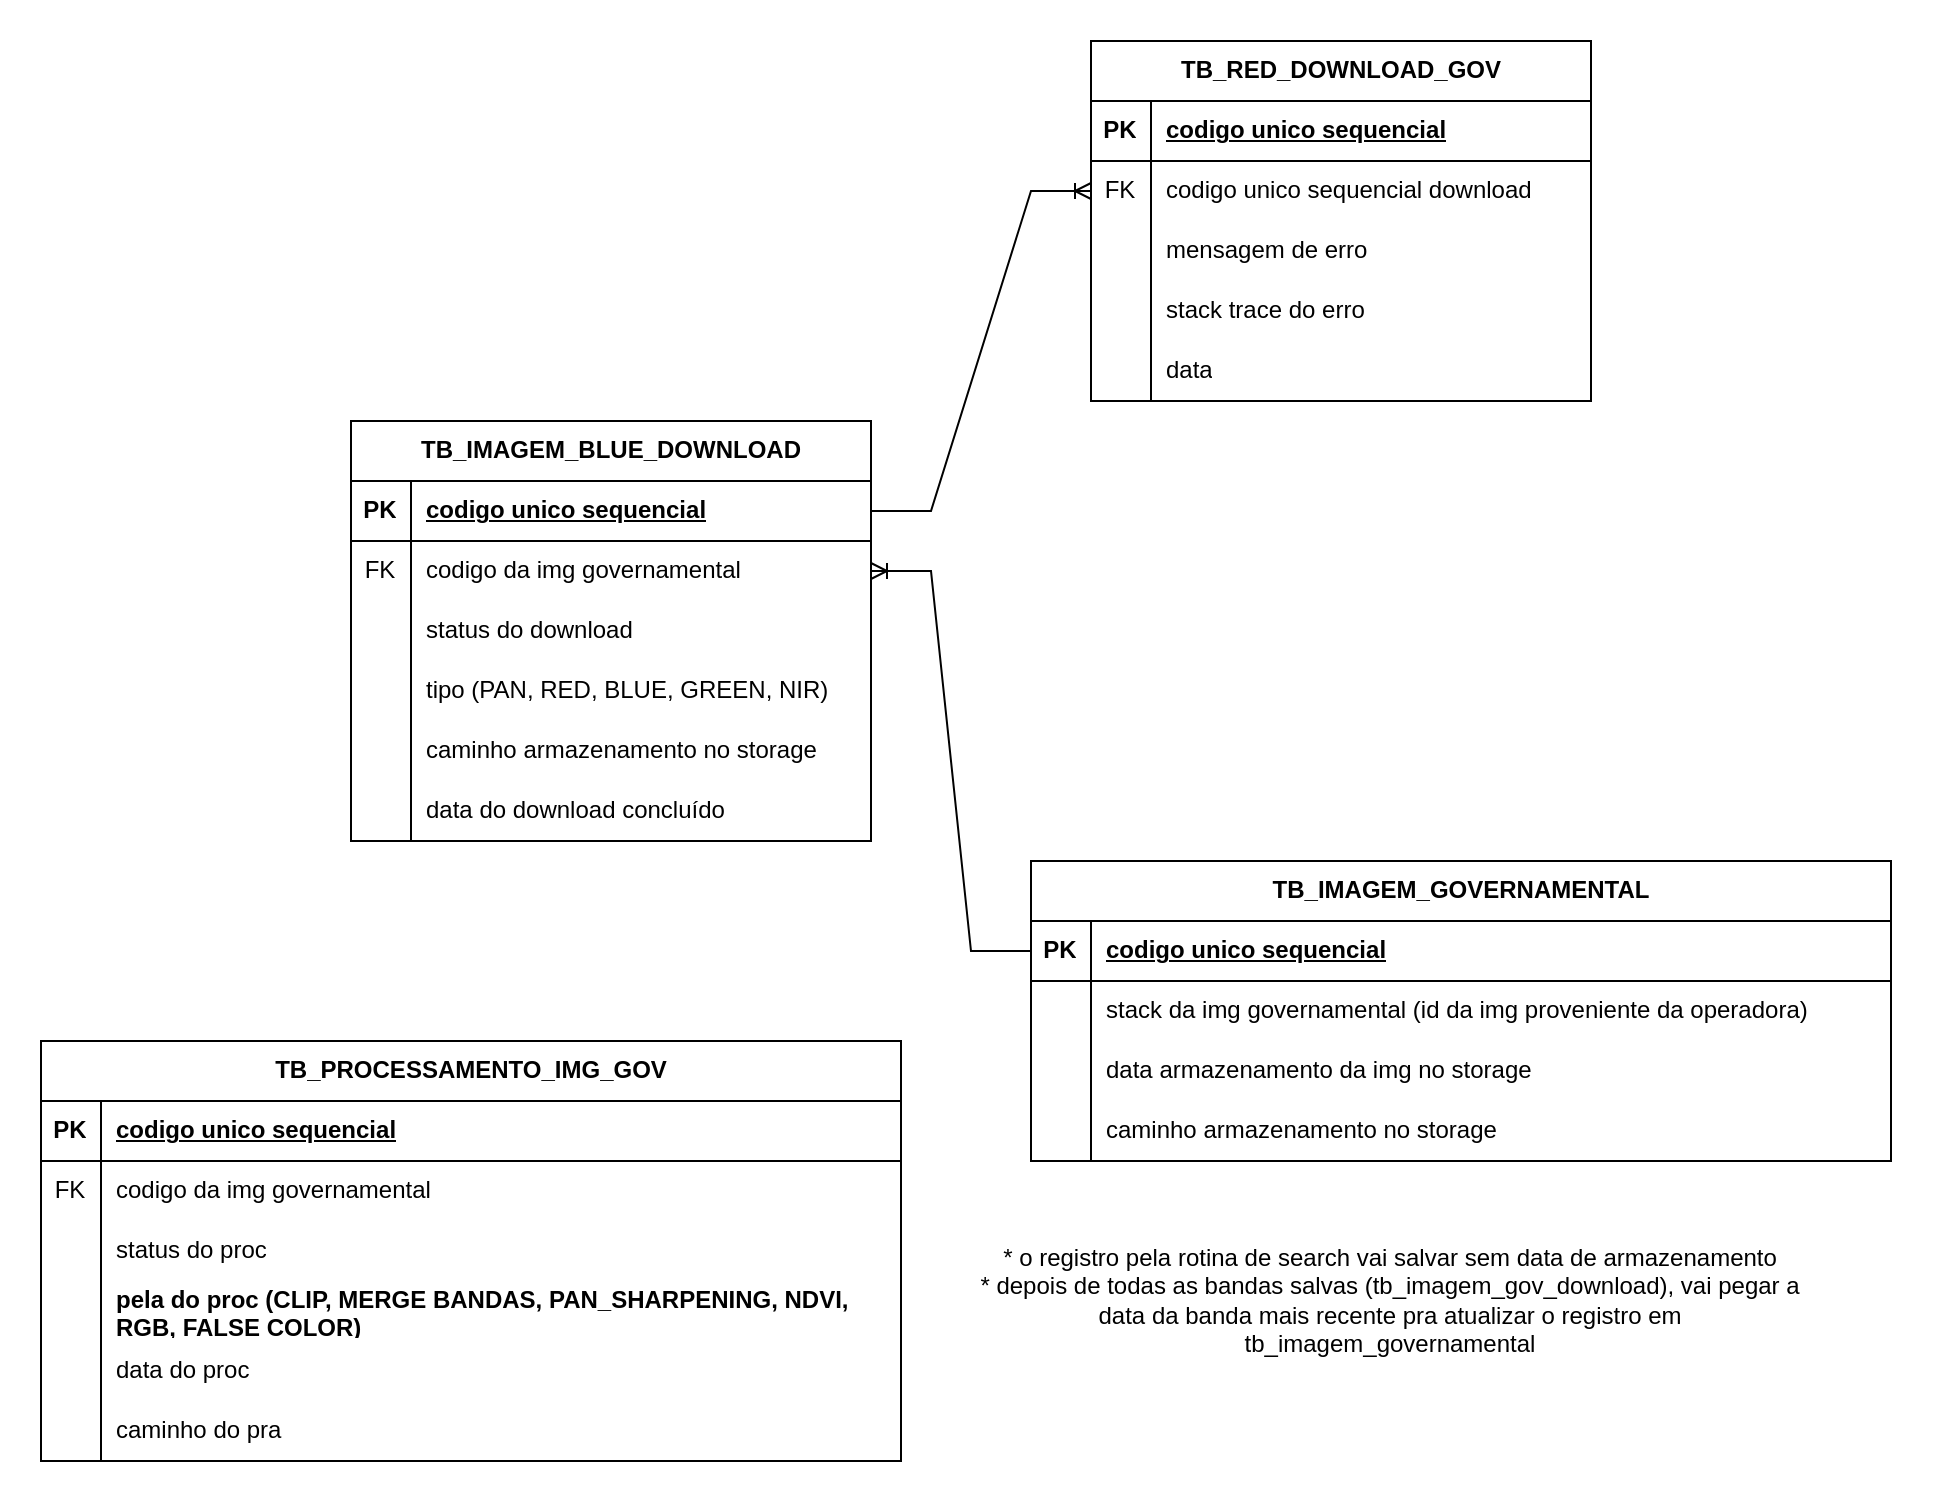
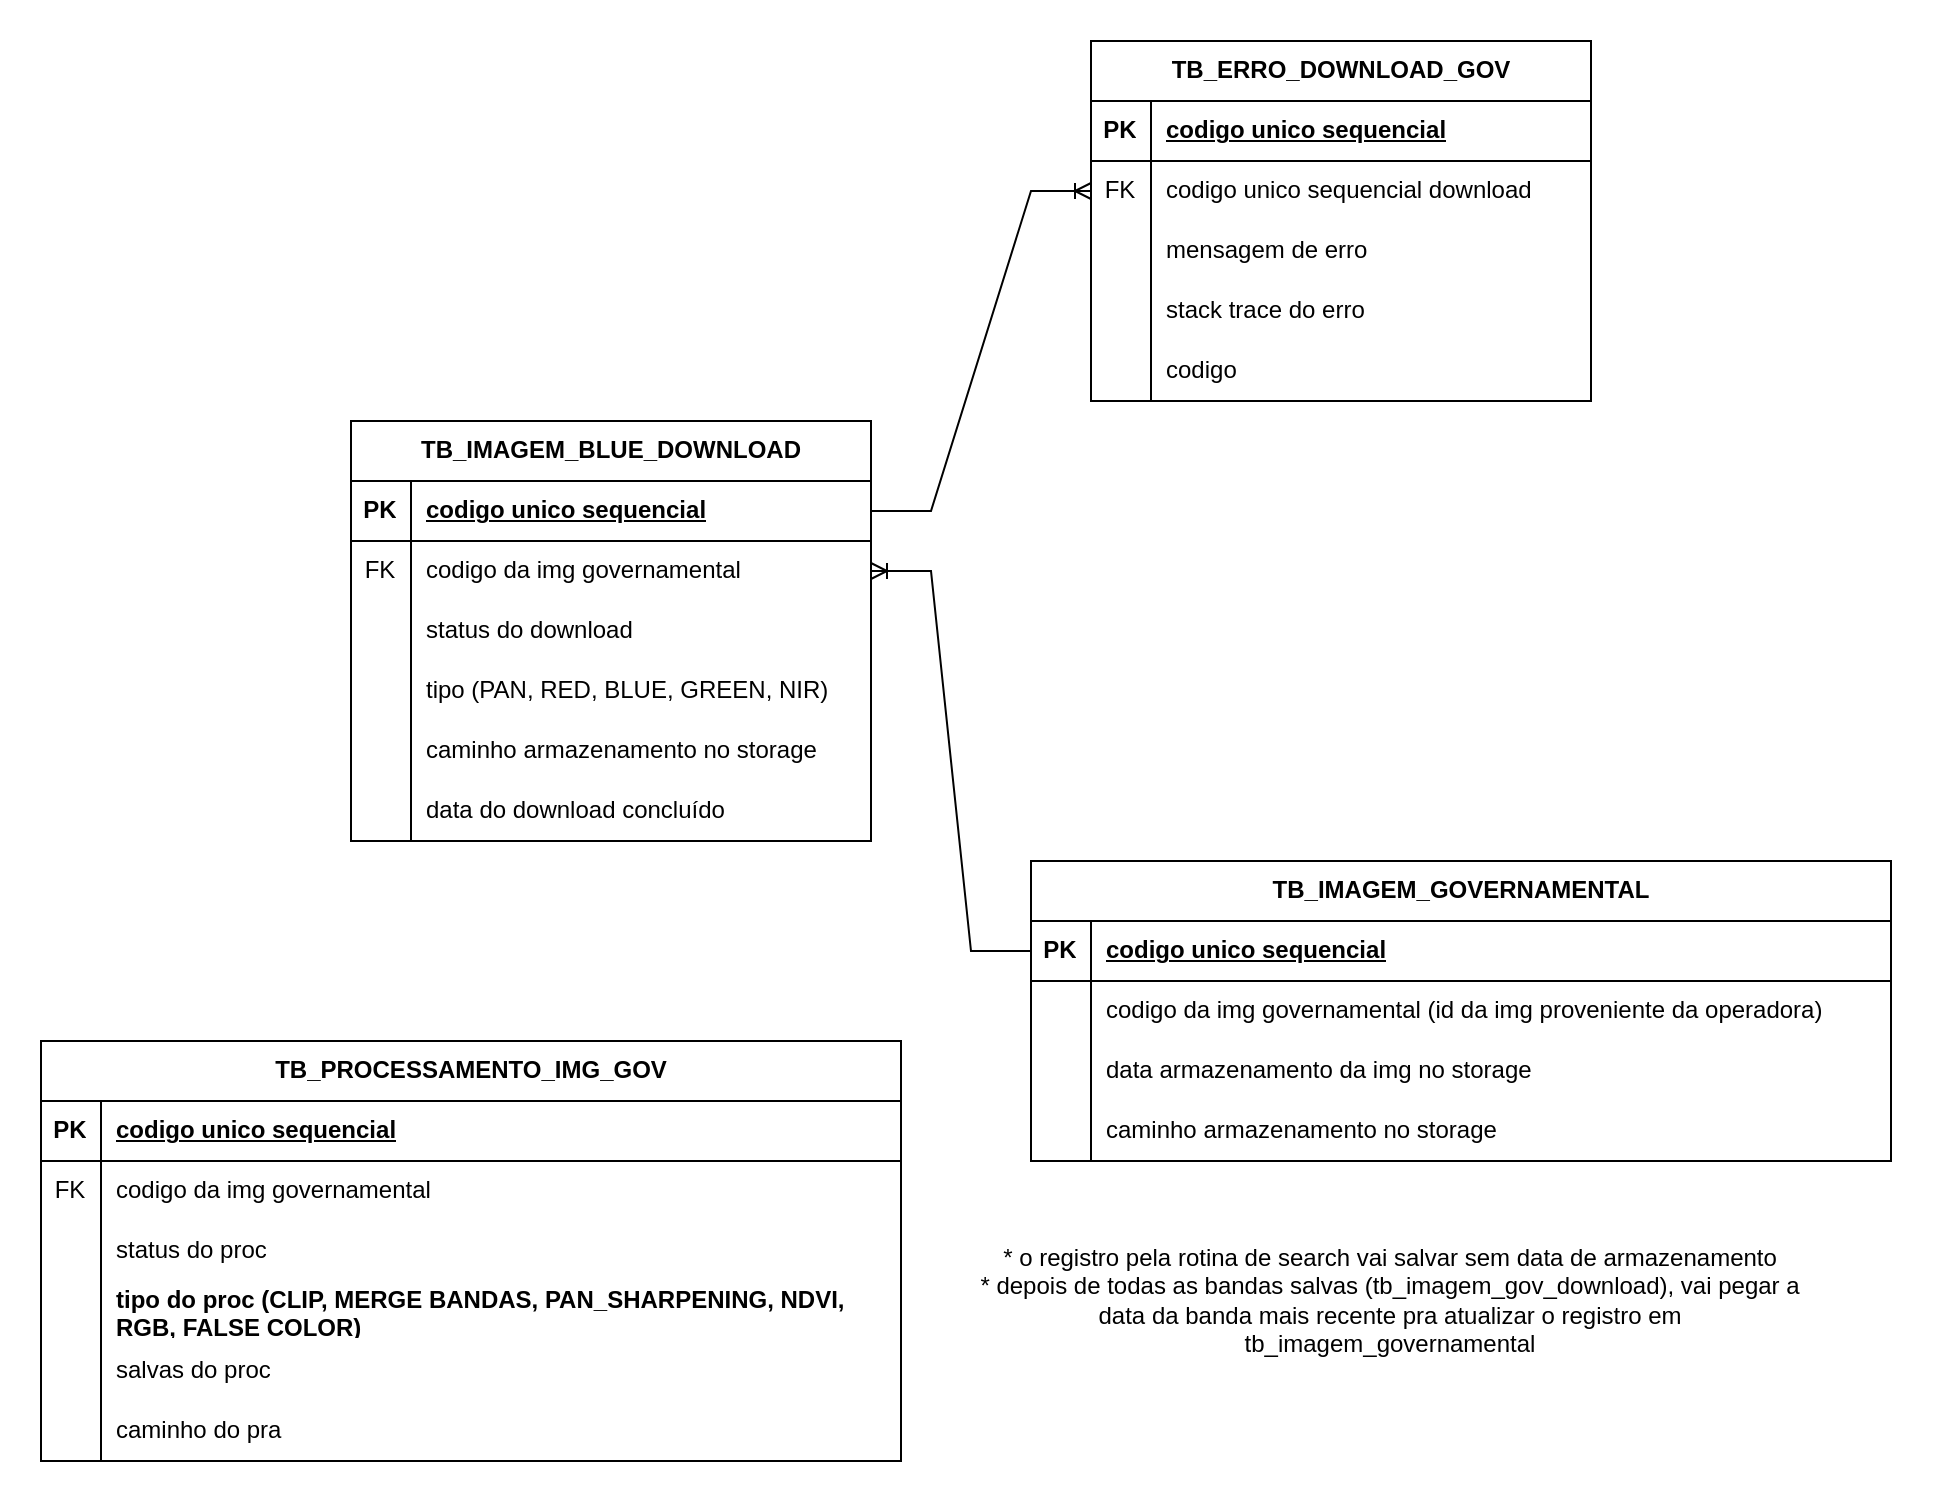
node "TB_RED_DOWNLOAD_GOV": label "TB_RED_DOWNLOAD_GOV" -> "TB_ERRO_DOWNLOAD_GOV"
node "data": label "data" -> "codigo"
node "stack da img governamental (id da img proveniente da operadora)": label "stack da img governamental (id da img proveniente da operadora)" -> "codigo da img governamental (id da img proveniente da operadora)"
node "pela do proc (CLIP, MERGE BANDAS, PAN_SHARPENING, NDVI, RGB, FALSE COLOR)": label "pela do proc (CLIP, MERGE BANDAS, PAN_SHARPENING, NDVI, RGB, FALSE COLOR)" -> "tipo do proc (CLIP, MERGE BANDAS, PAN_SHARPENING, NDVI, RGB, FALSE COLOR)"
node "data do proc": label "data do proc" -> "salvas do proc"
